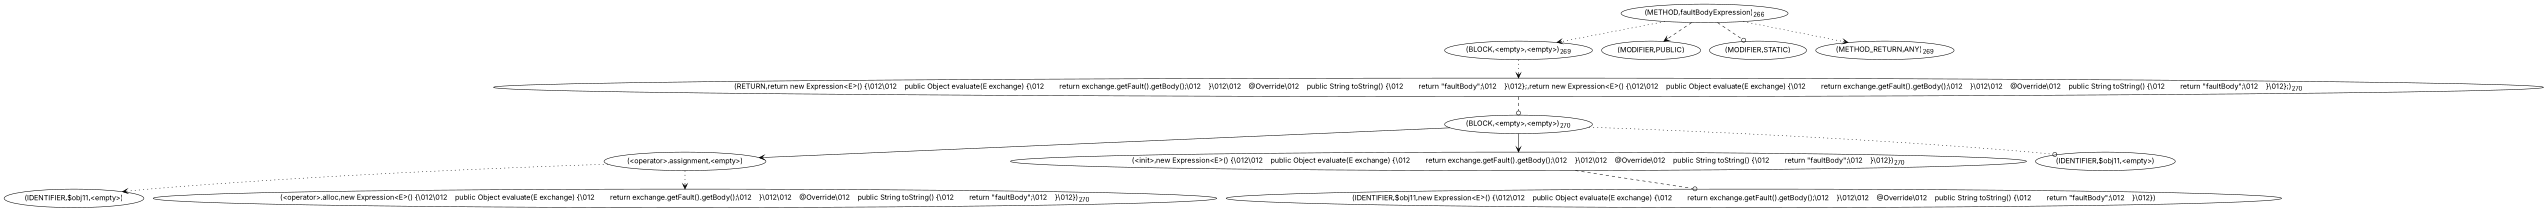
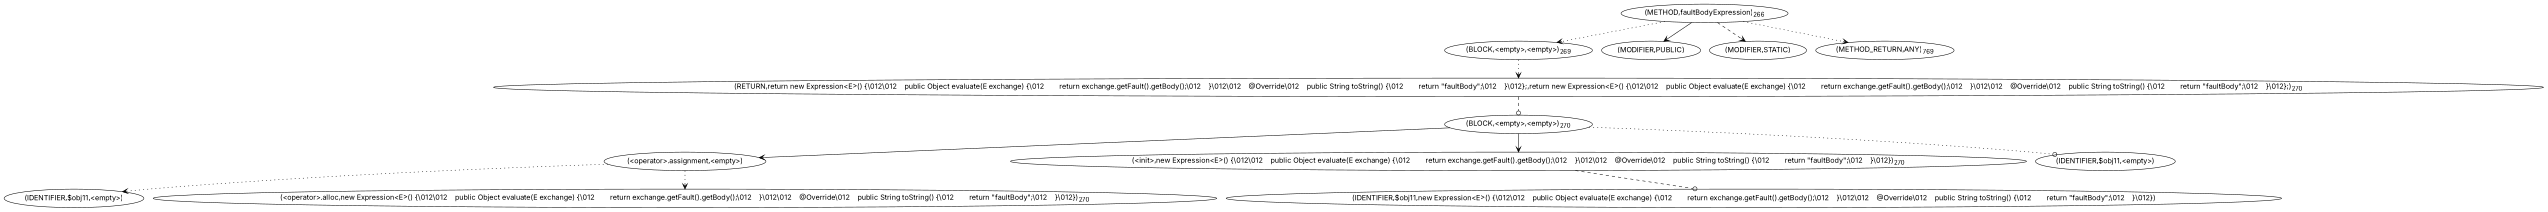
edge "(METHOD,faultBodyExpression)" -> "(MODIFIER,PUBLIC)": style dashed -> solid
edge "(METHOD,faultBodyExpression)" -> "(MODIFIER,STATIC)": arrowhead odot -> vee
node "(METHOD_RETURN,ANY)": text "269" -> "769"
